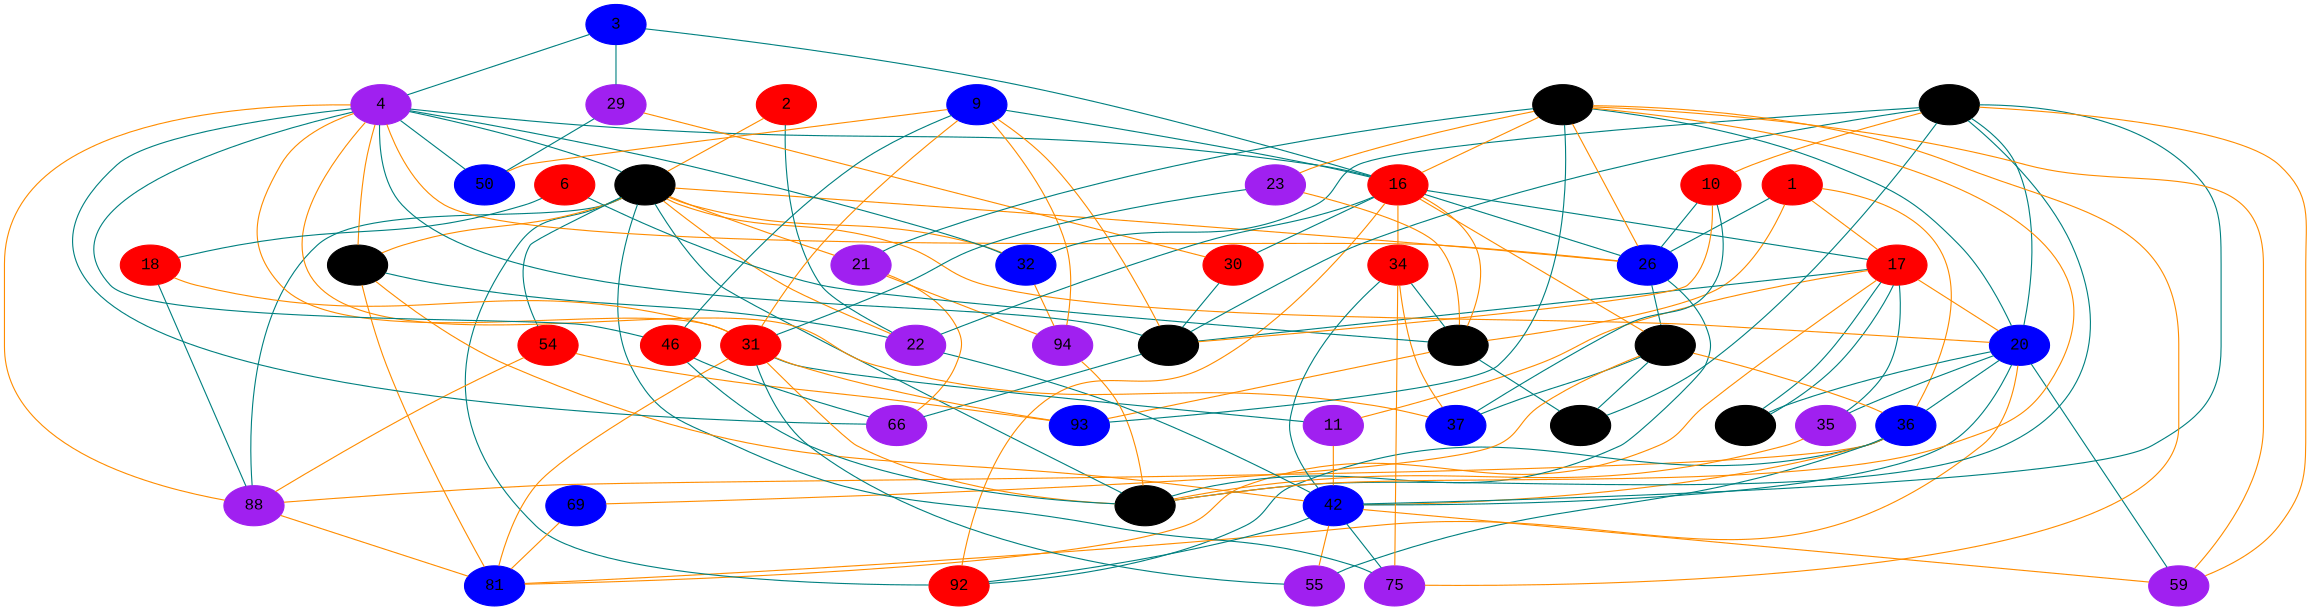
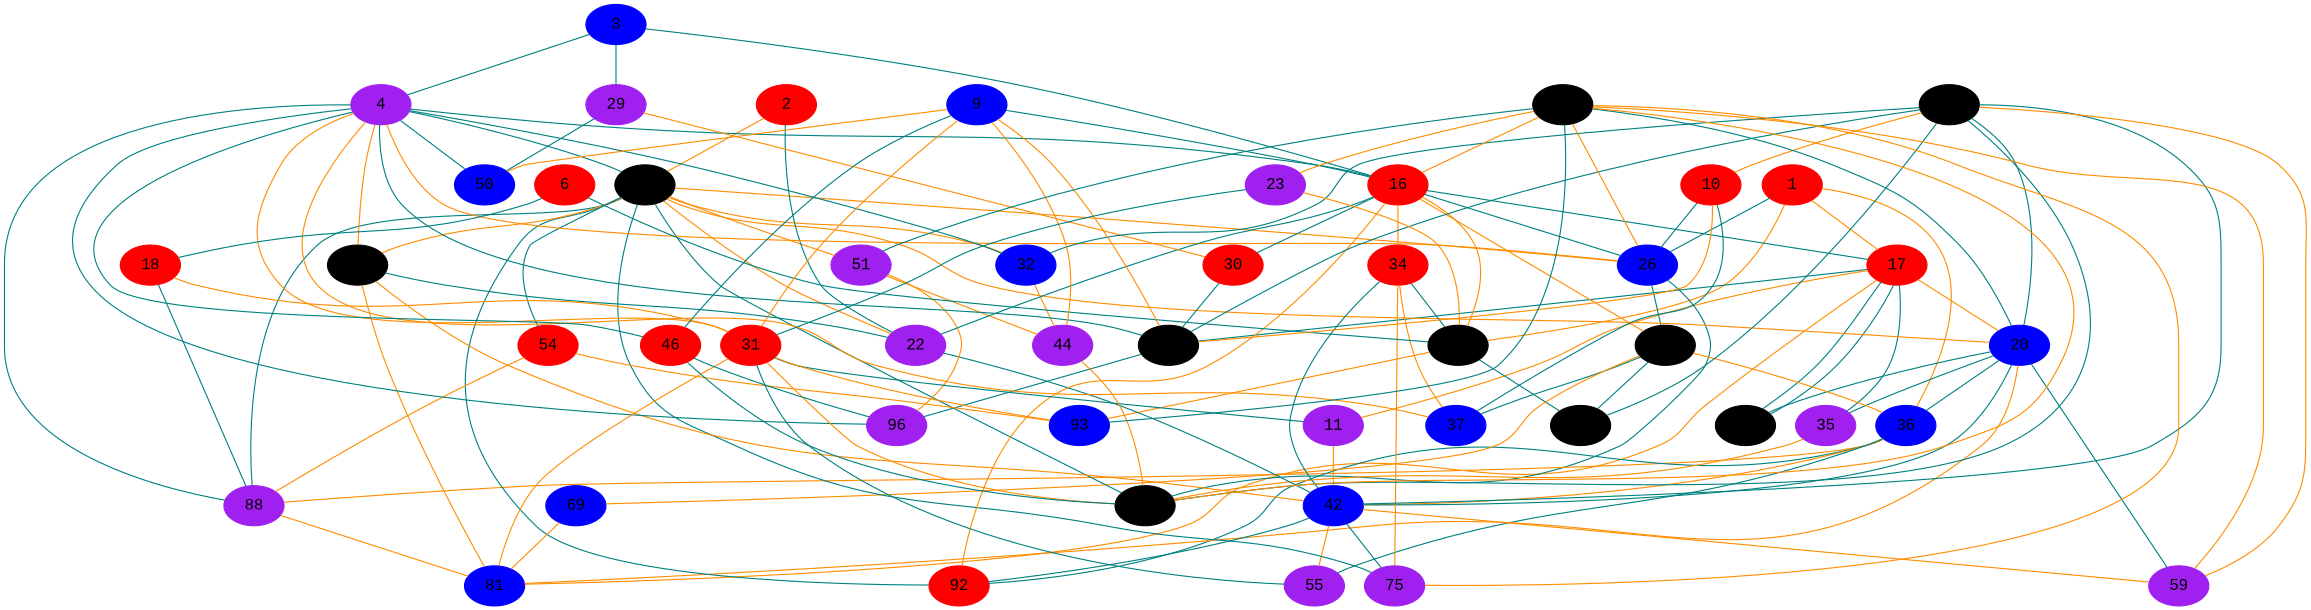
edge "4" -- "88": color darkorange -> teal
node "21": label "21" -> "51"
node "94": label "94" -> "44"
node "66": label "66" -> "96"
